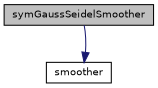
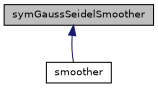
edge "symGaussSeidelSmoother" -> "smoother": reversed
